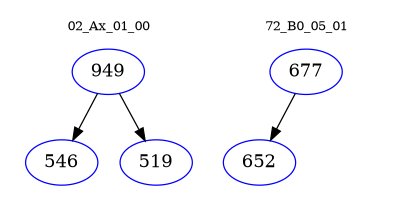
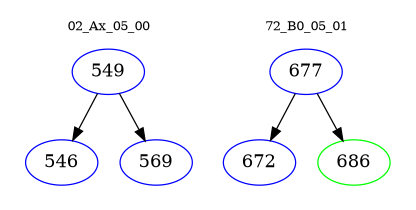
cluster "02_Ax_01_00": label "02_Ax_01_00" -> "02_Ax_05_00"
node "949": label "949" -> "549"
node "519": label "519" -> "569"
node "652": label "652" -> "672"
node "686": added
